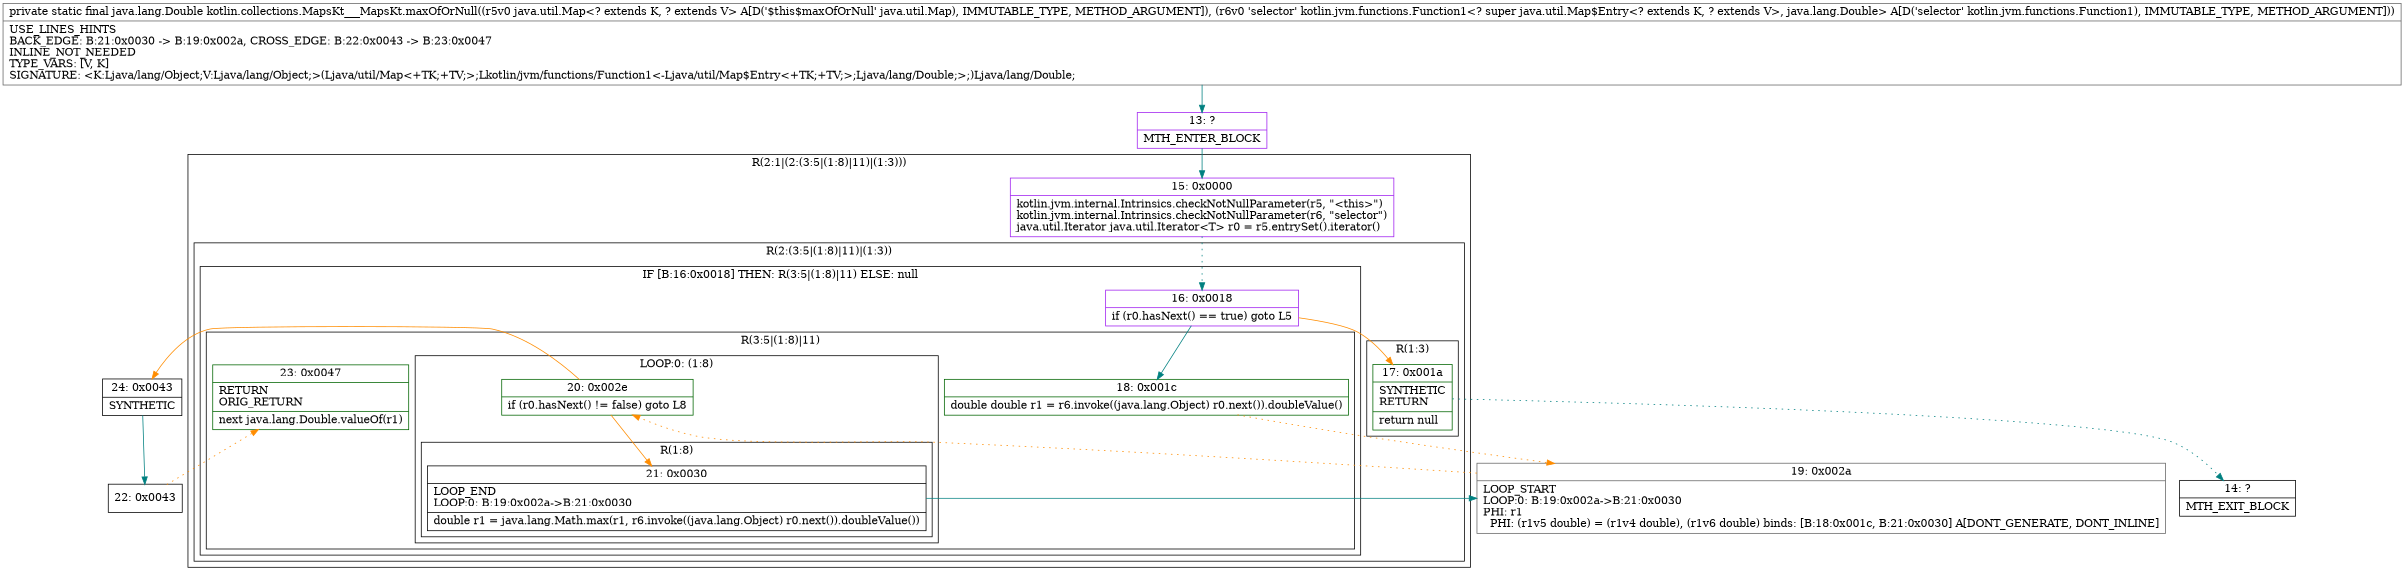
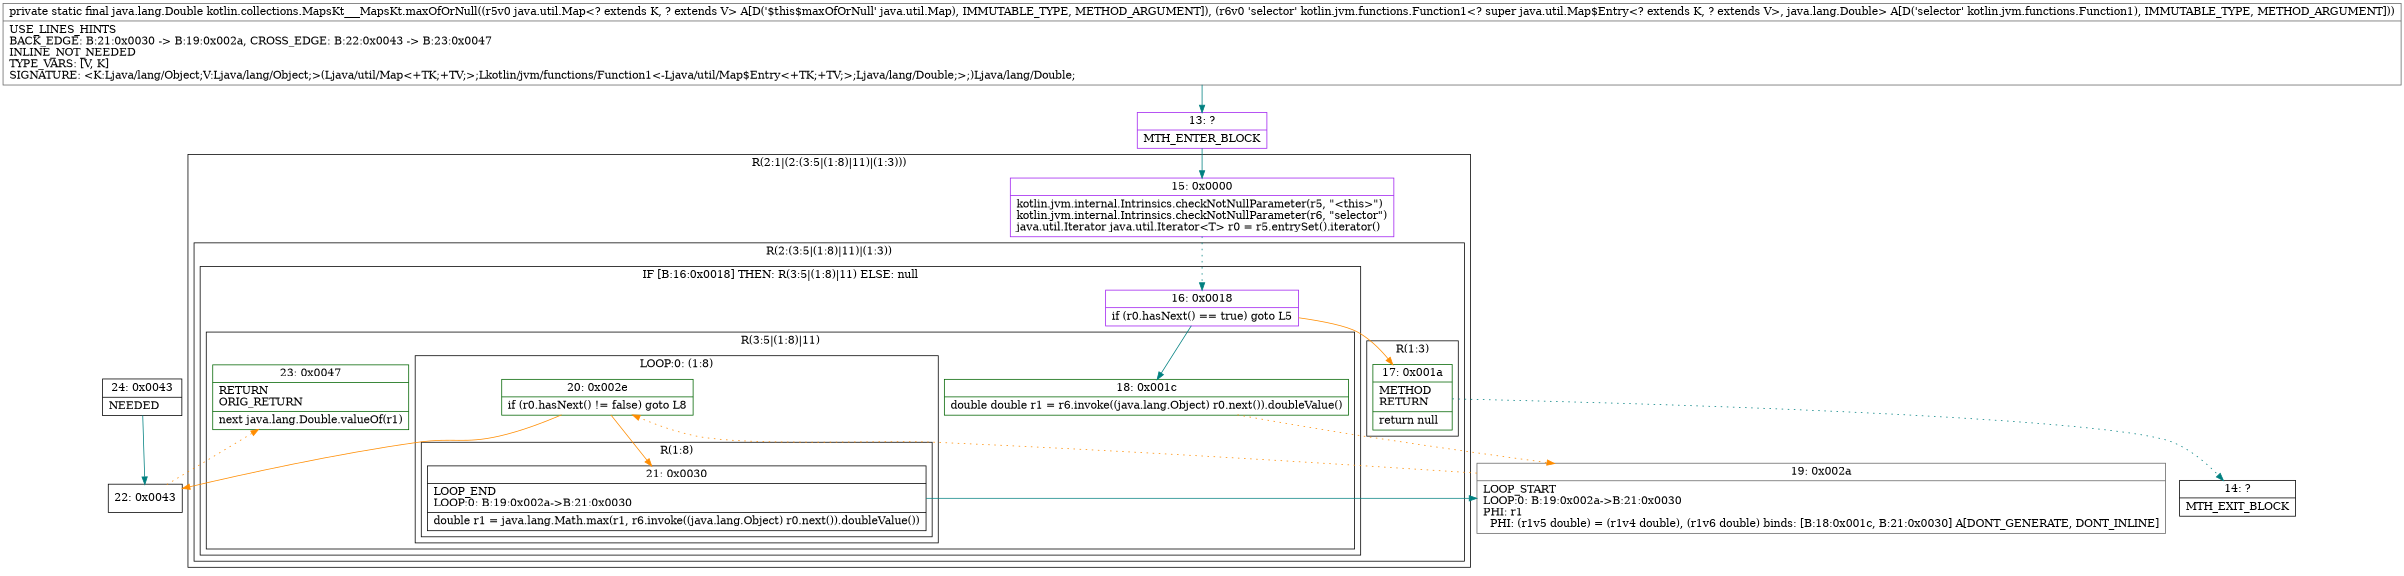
edge "20: 0x002e" -> "24: 0x0043": now "20: 0x002e" -> "22: 0x0043"
node "17: 0x001a": text "SYNTHETIC" -> "METHOD"
node "24: 0x0043": text "SYNTHETIC" -> "NEEDED"
